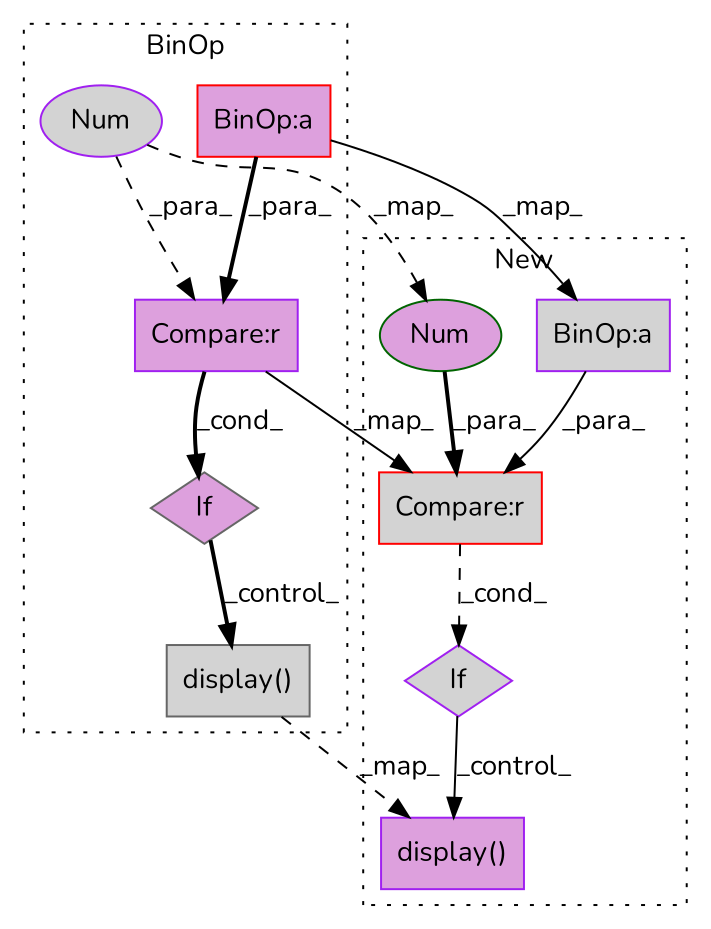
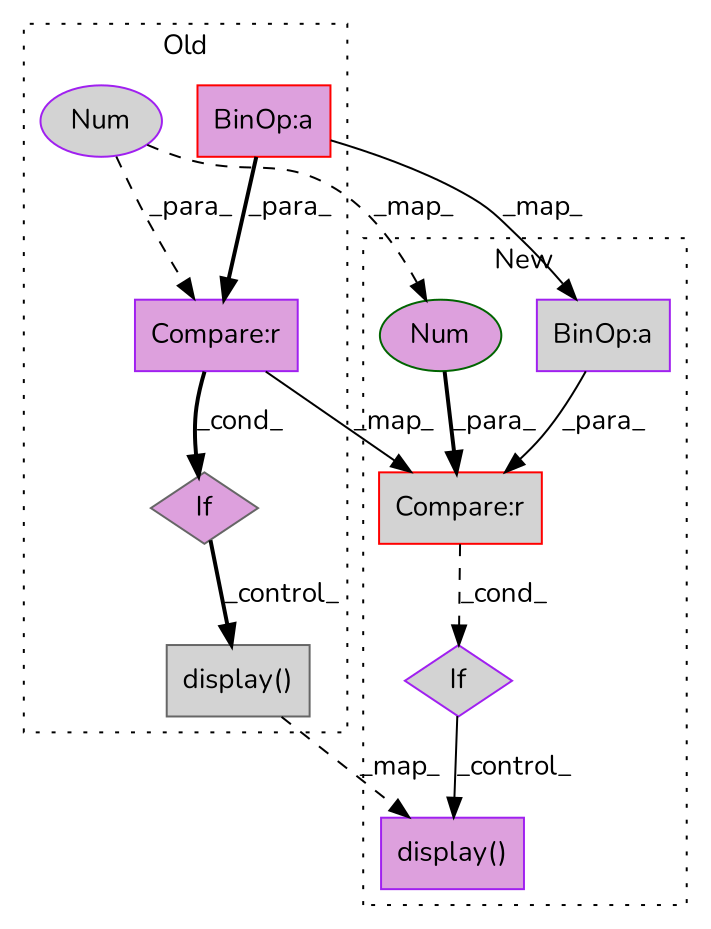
cluster "BinOp": label "BinOp" -> "Old"
